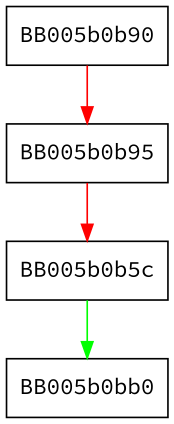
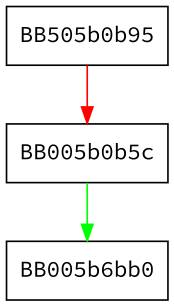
node "BB005b0b90": removed
node "BB005b0b95": label "BB005b0b95" -> "BB505b0b95"
node "BB005b0bb0": label "BB005b0bb0" -> "BB005b6bb0"
